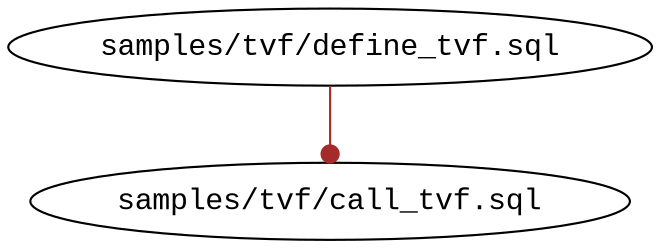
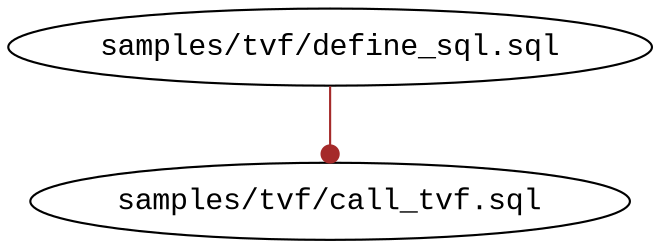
node "samples/tvf/define_tvf.sql": label "samples/tvf/define_tvf.sql" -> "samples/tvf/define_sql.sql"
